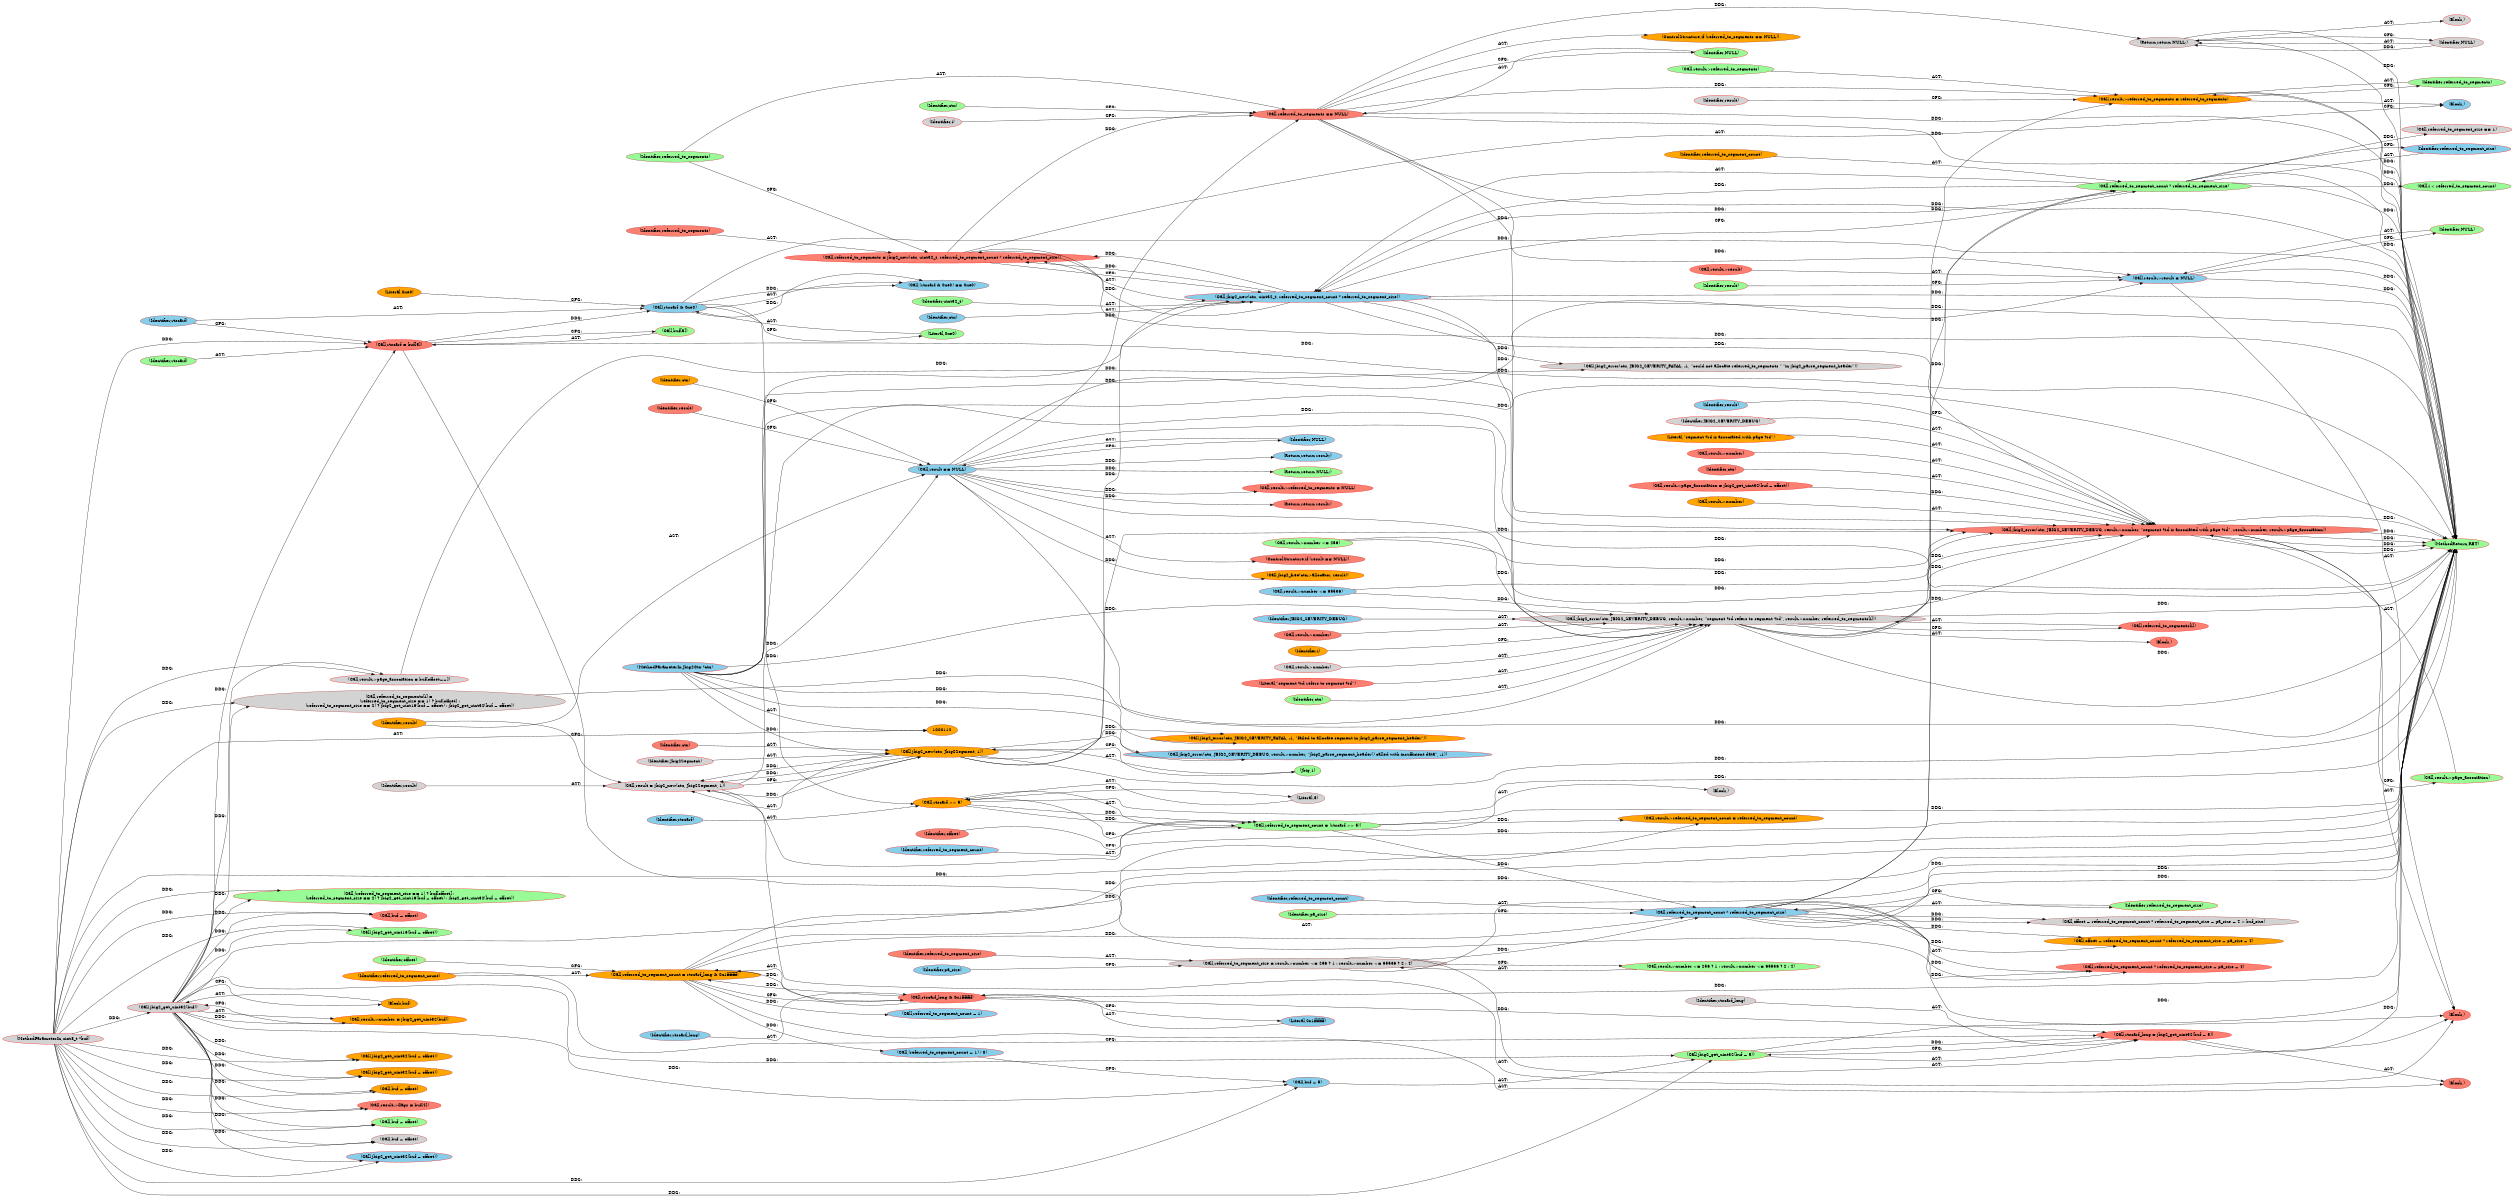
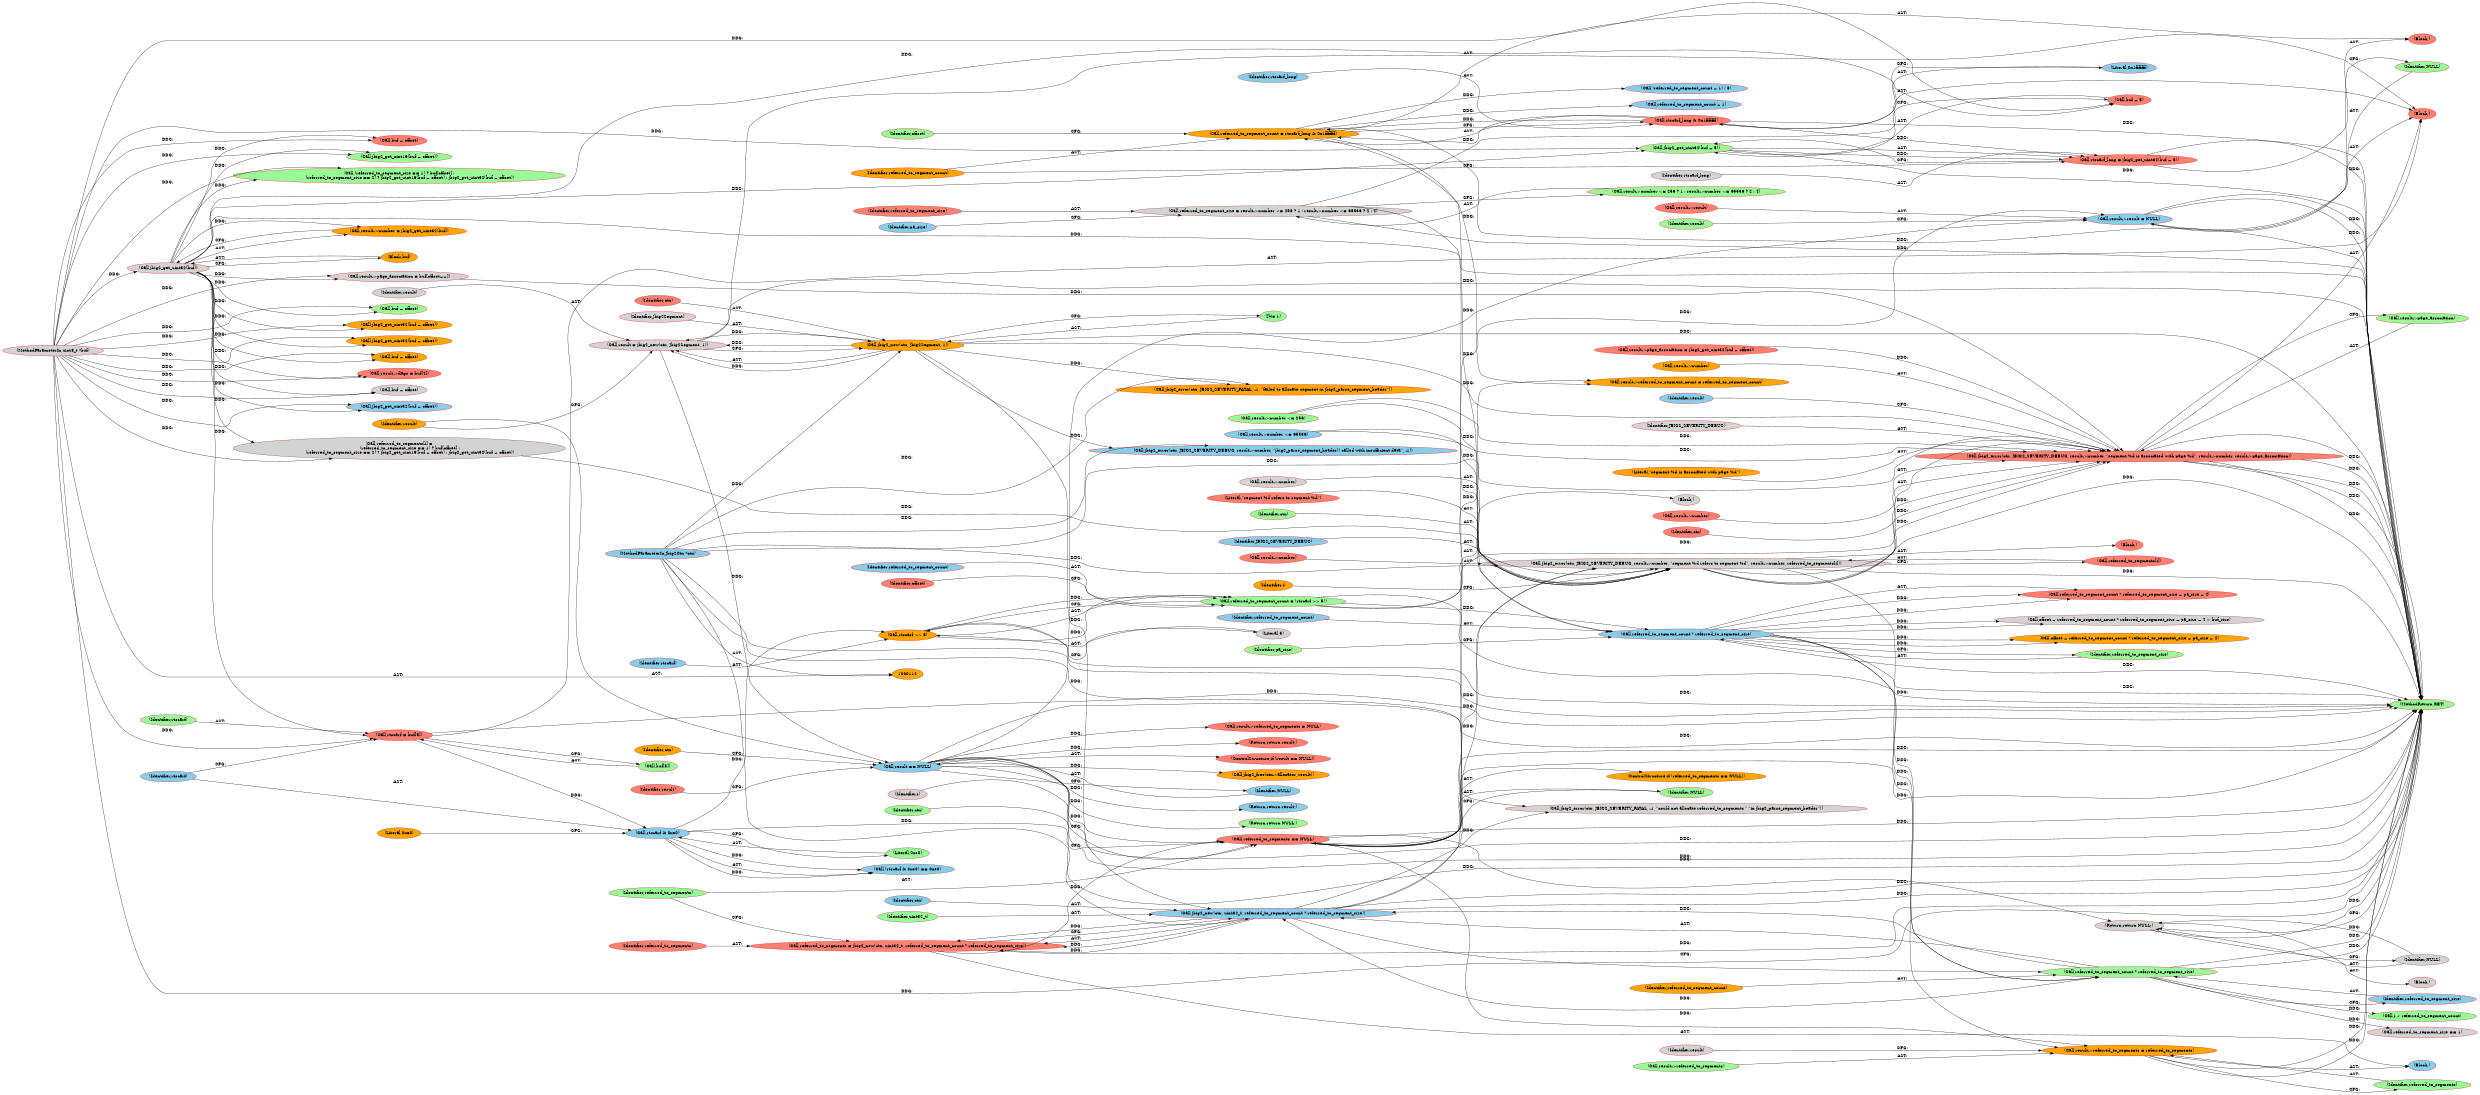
edge "(Call,(referred_to_segment_count + 1) / 8)" -> "(Call,buf + 5)": now "(Call,jbig2_get_uint32(buf + 5))" -> "(Call,buf + 5)"
node "(Call,buf + 5)": fillcolor skyblue -> salmon
